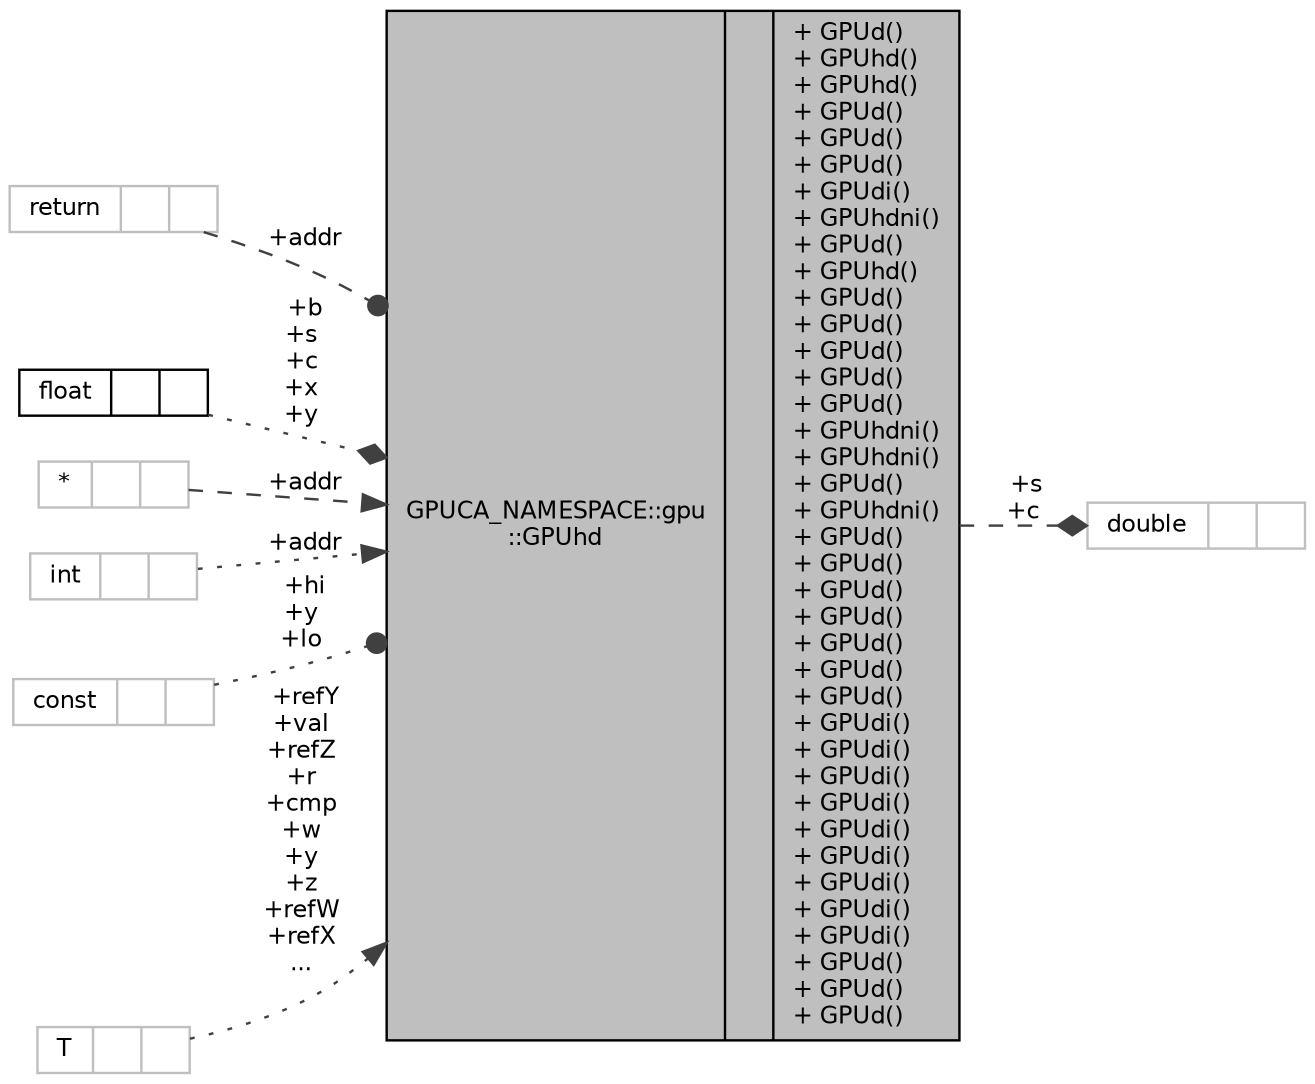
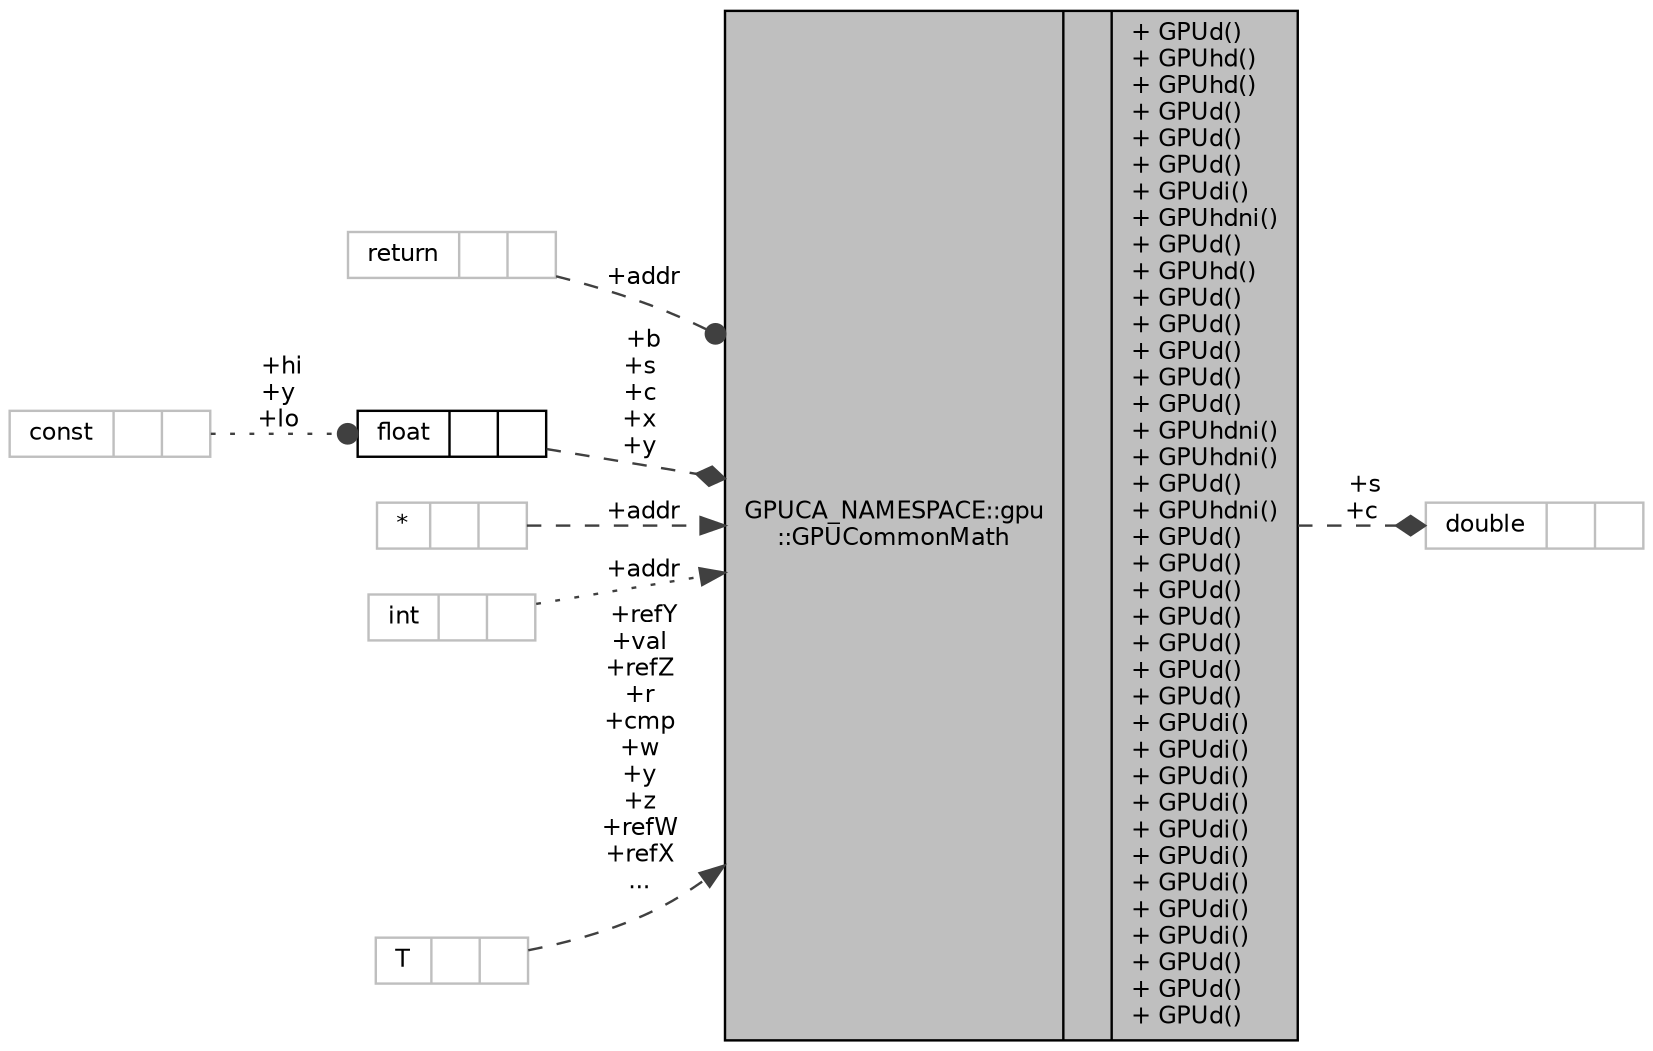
edge "float" -> "GPUCA_NAMESPACE::gpu": style dotted -> dashed
node "GPUCA_NAMESPACE::gpu": text "::GPUhd" -> "::GPUCommonMath"
edge "const" -> "GPUCA_NAMESPACE::gpu": now "const" -> "float"
edge "T" -> "GPUCA_NAMESPACE::gpu": style dotted -> dashed
